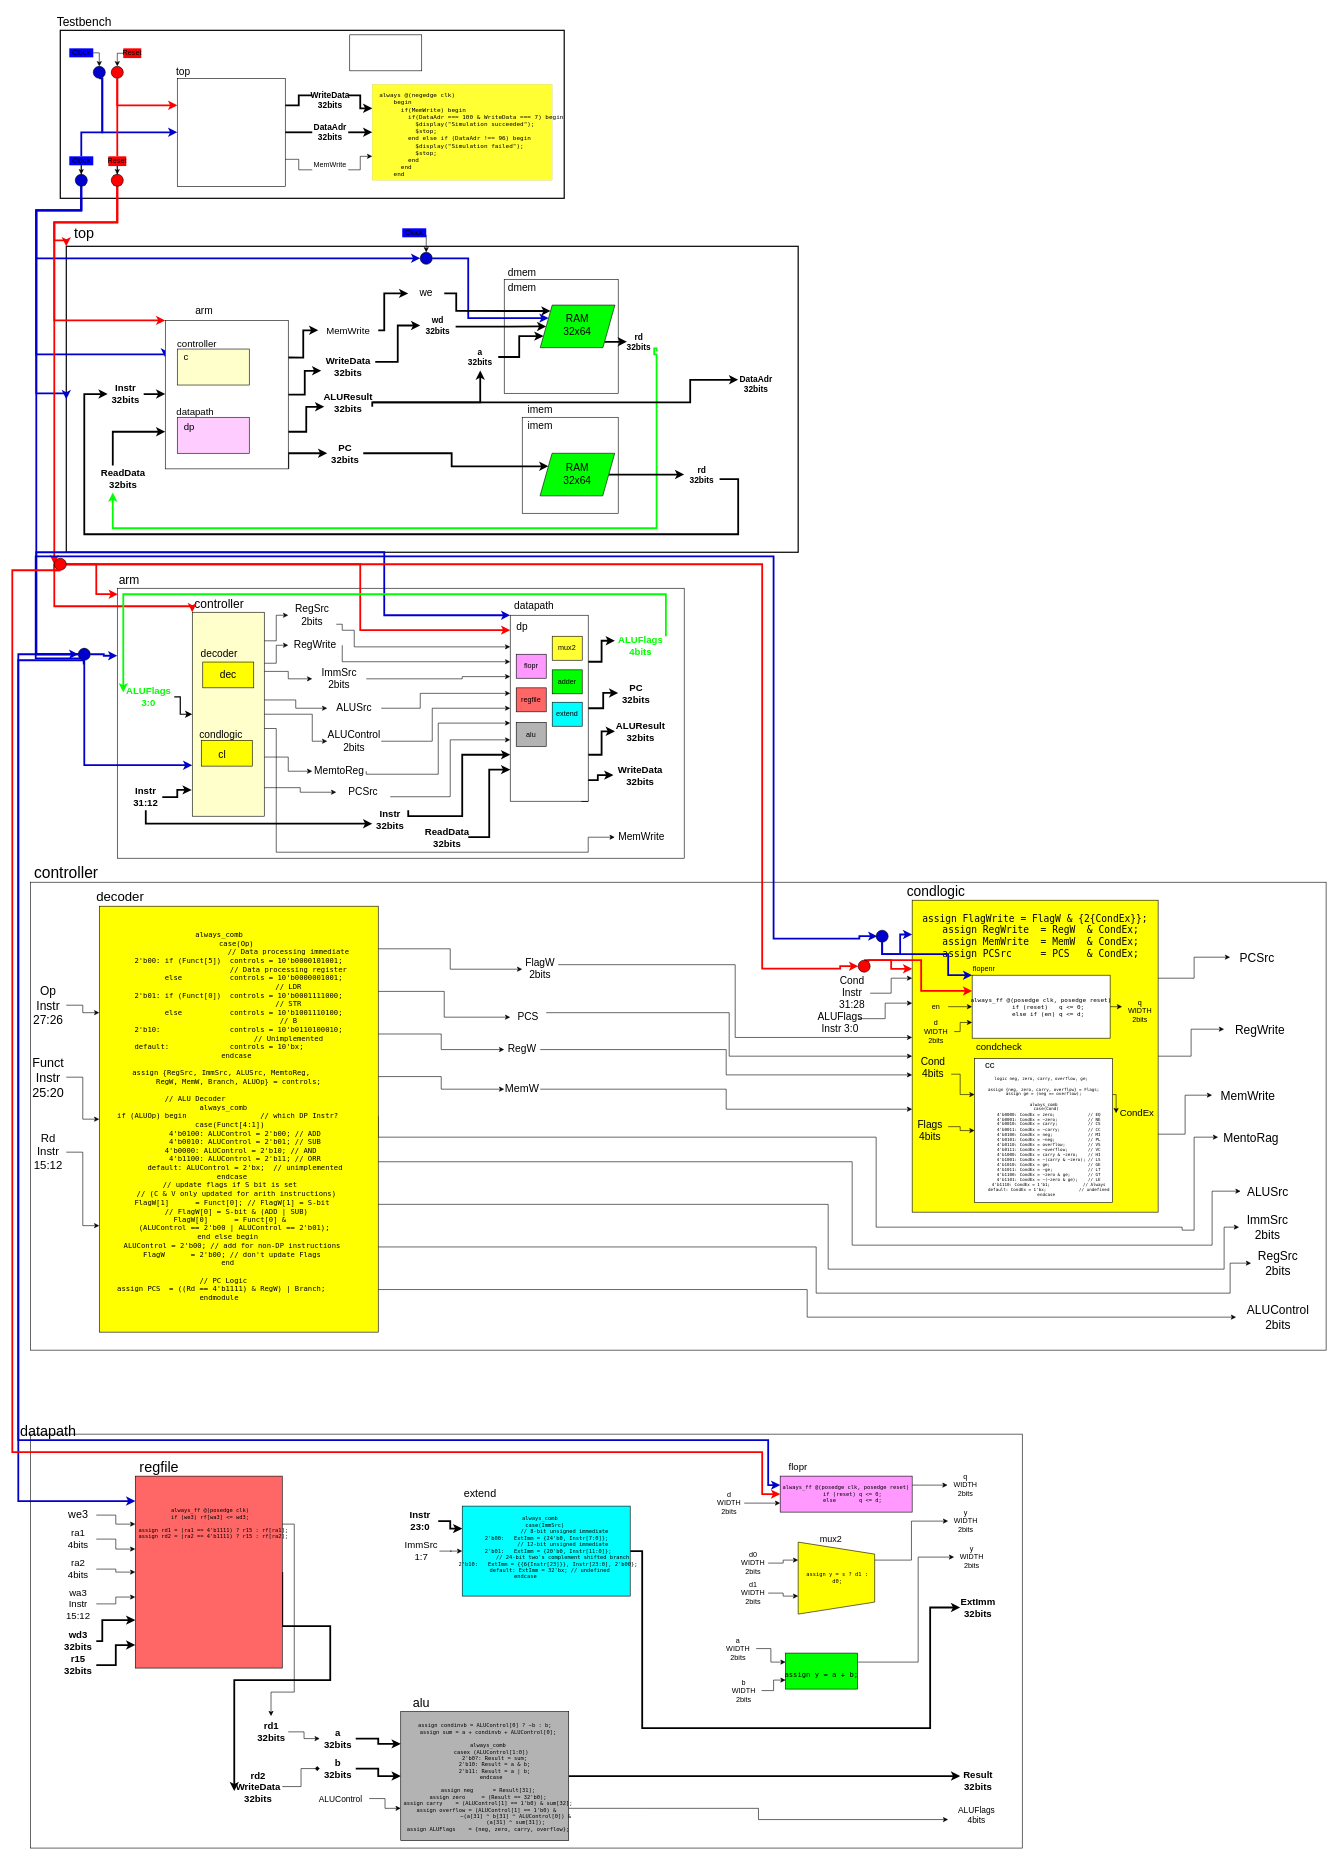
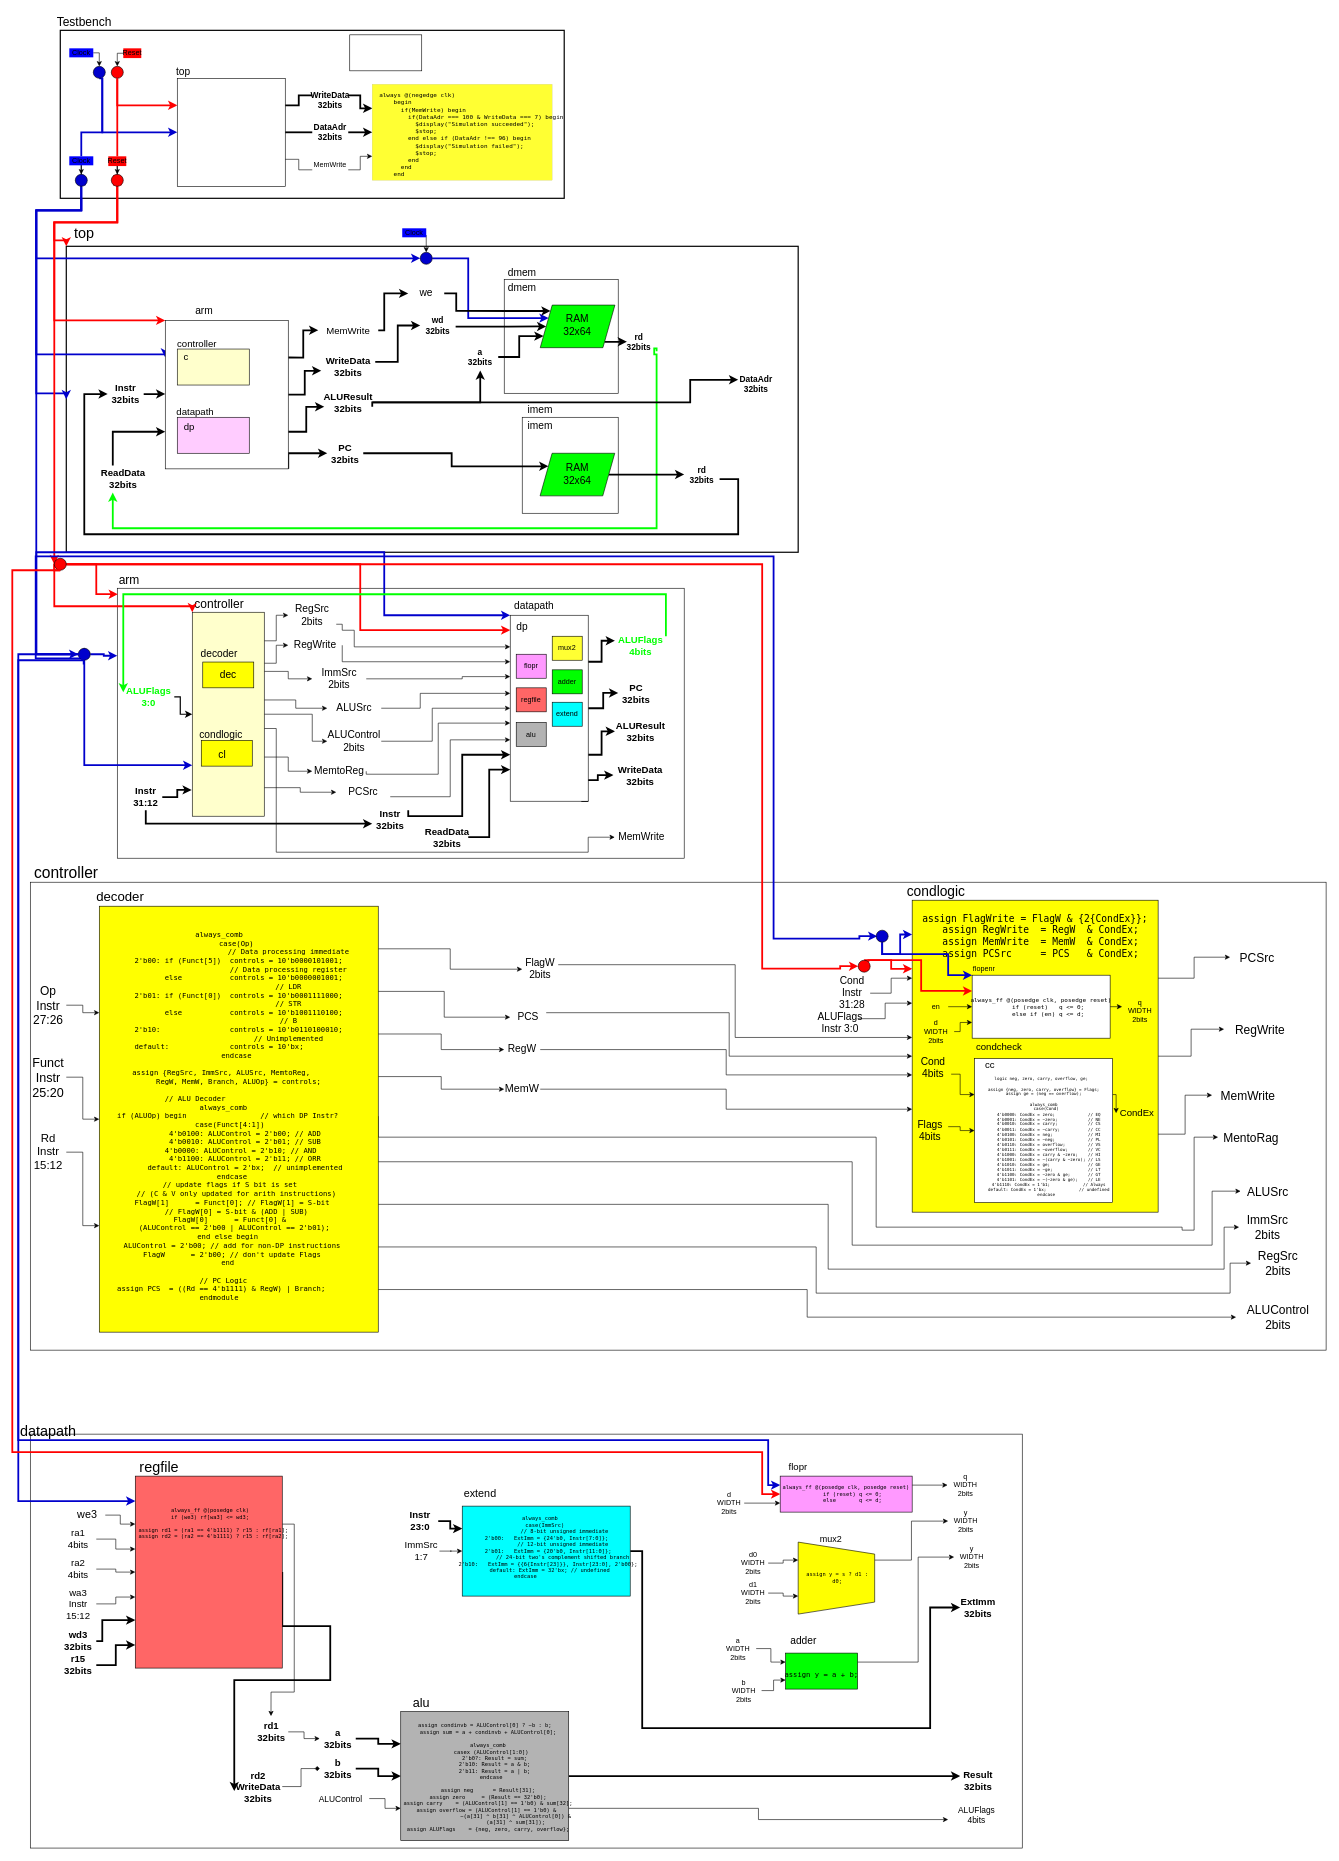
node "we3": moved (78, 1515) -> (87, 1515)
node "adder": added
